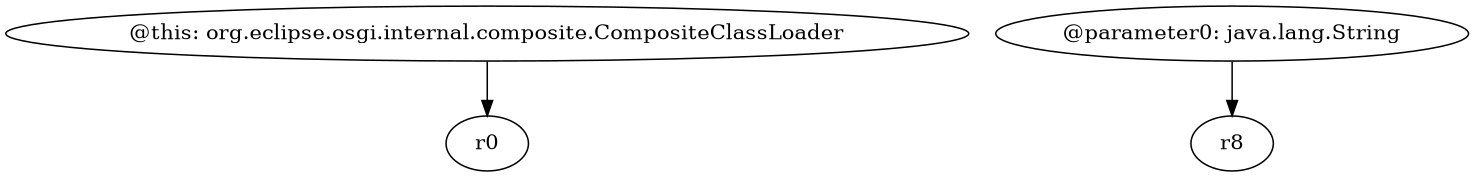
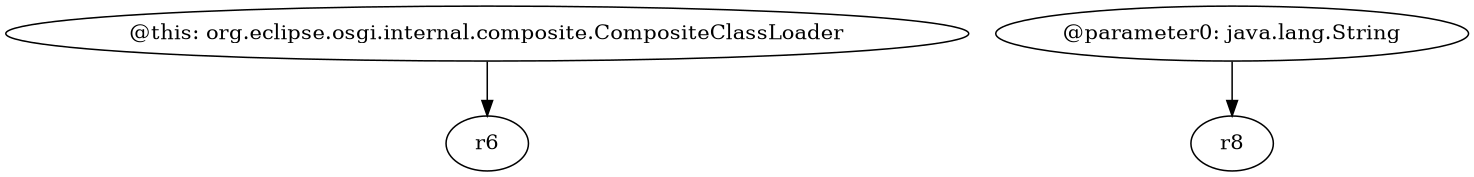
node "r0": label "r0" -> "r6"
